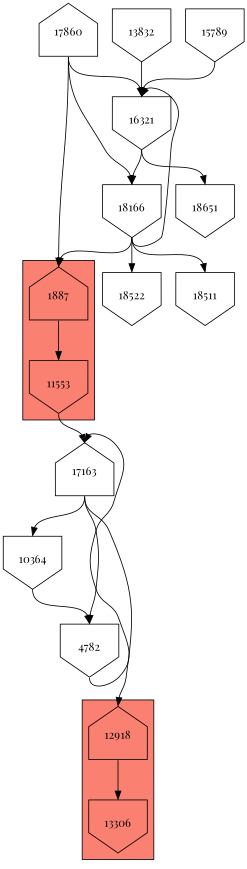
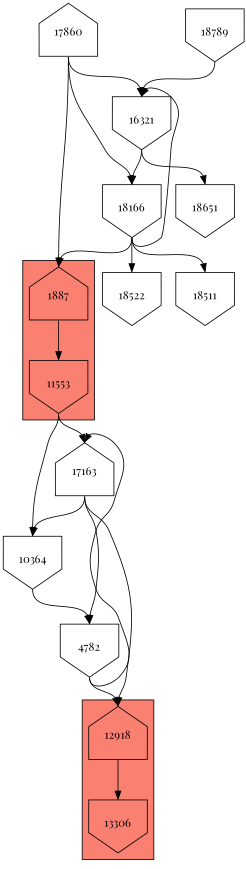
node "13832": removed
node "15789": label "15789" -> "18789"
edge "11553" -> "10364": added
edge "4782" -> "12918": added
